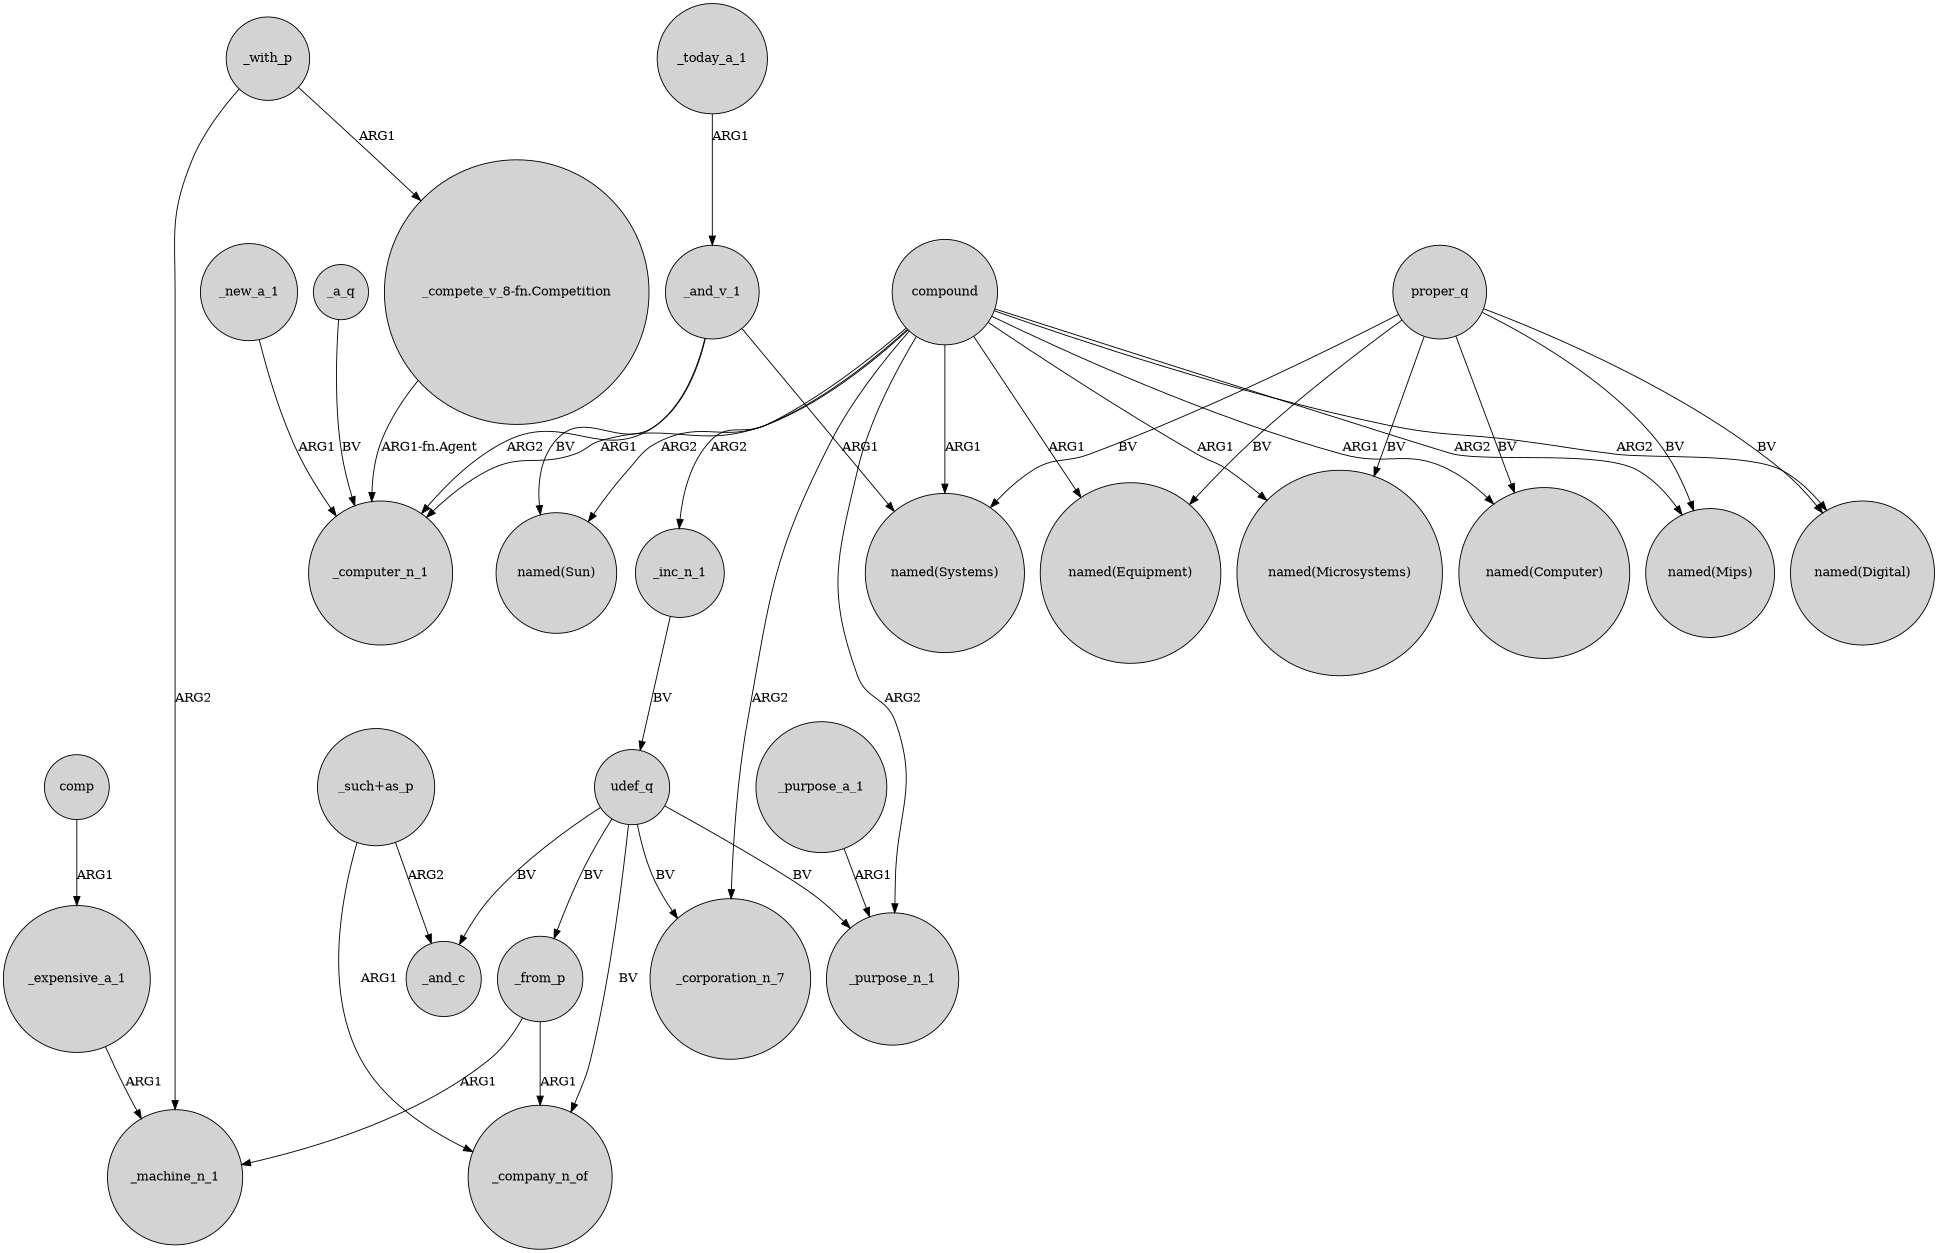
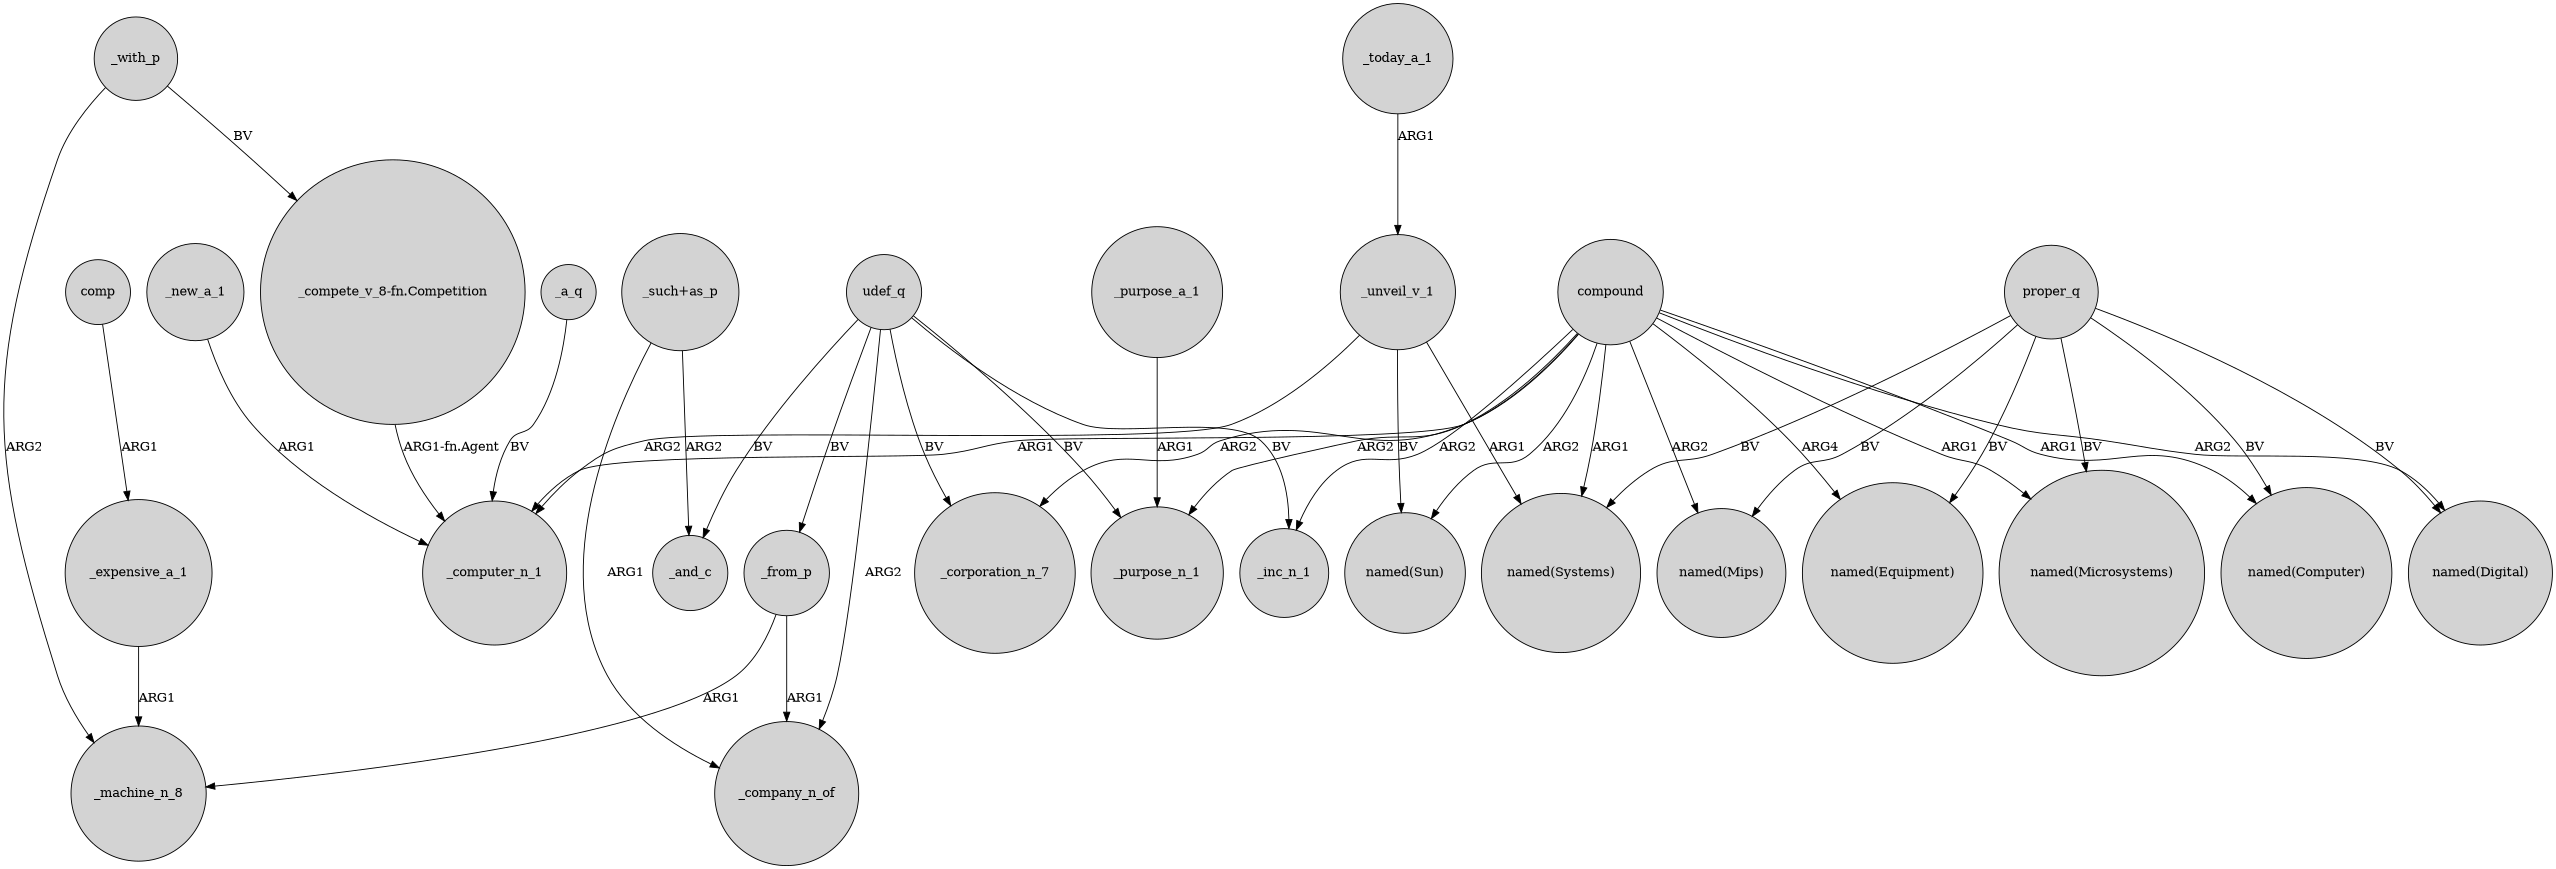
edge "_with_p" -> "_compete_v_8-fn.Competition": label "ARG1" -> "BV"
node "_and_v_1": label "_and_v_1" -> "_unveil_v_1"
edge "compound" -> "named(Equipment)": label "ARG1" -> "ARG4"
edge "_inc_n_1" -> "udef_q": reversed
edge "udef_q" -> "_company_n_of": label "BV" -> "ARG2"
node "_machine_n_1": label "_machine_n_1" -> "_machine_n_8"
